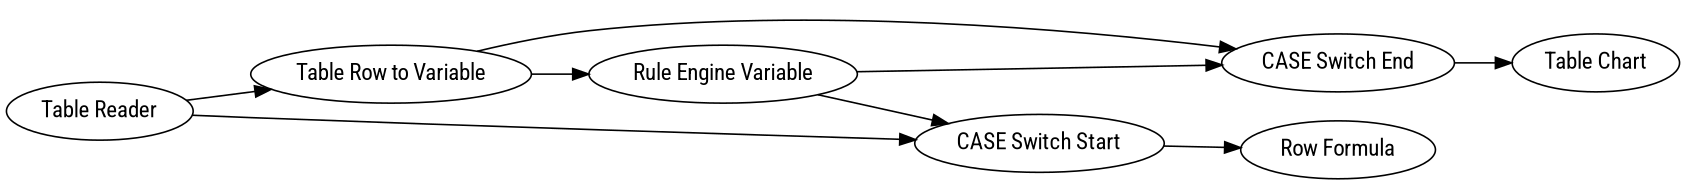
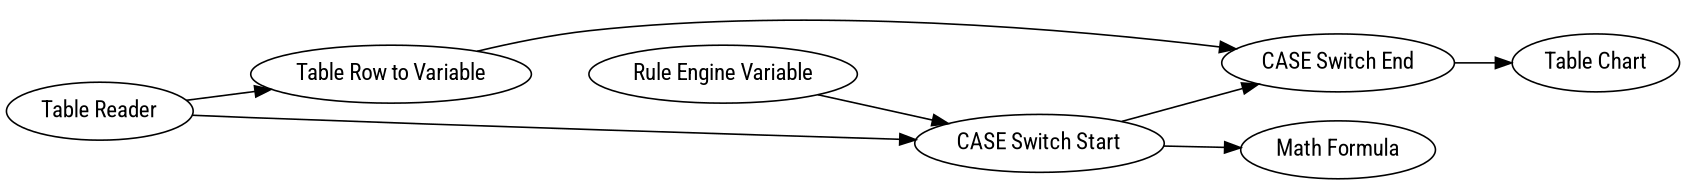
edge "Rule Engine Variable" -> "CASE Switch End": now "CASE Switch Start" -> "CASE Switch End"
edge "Table Row to Variable" -> "Rule Engine Variable": removed
node "Row Formula": label "Row Formula" -> "Math Formula"
